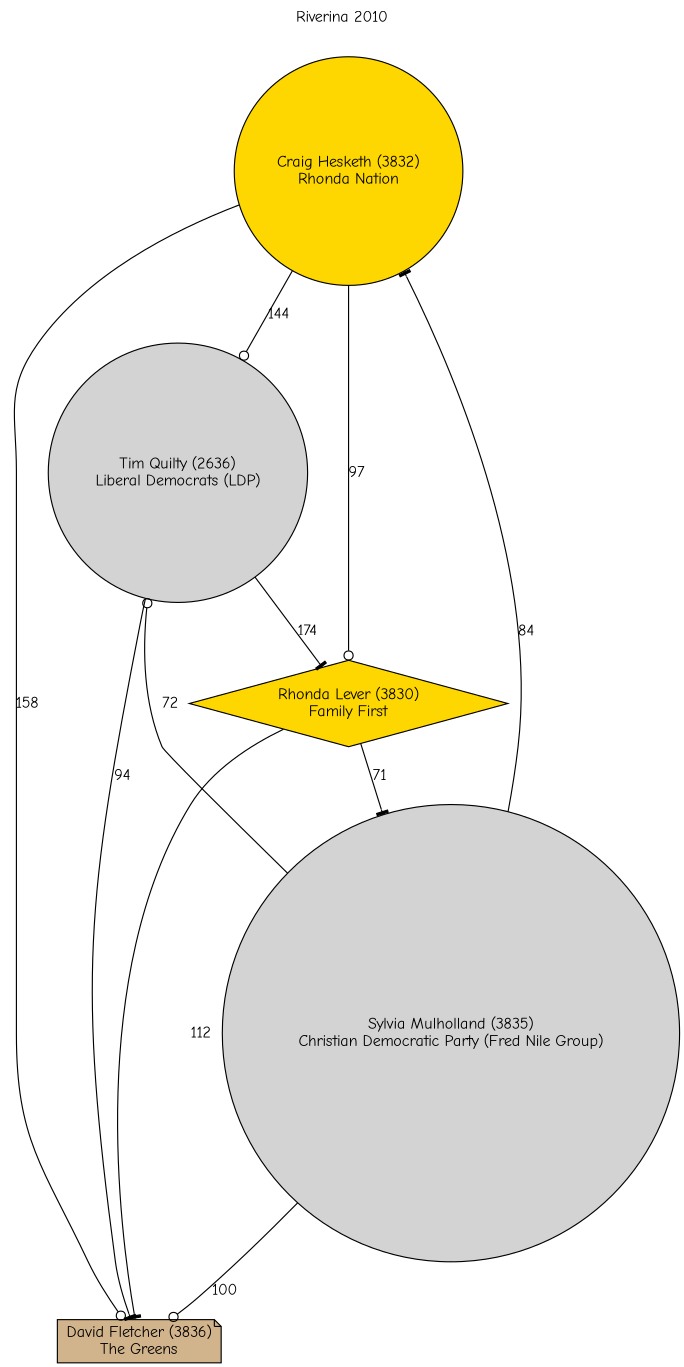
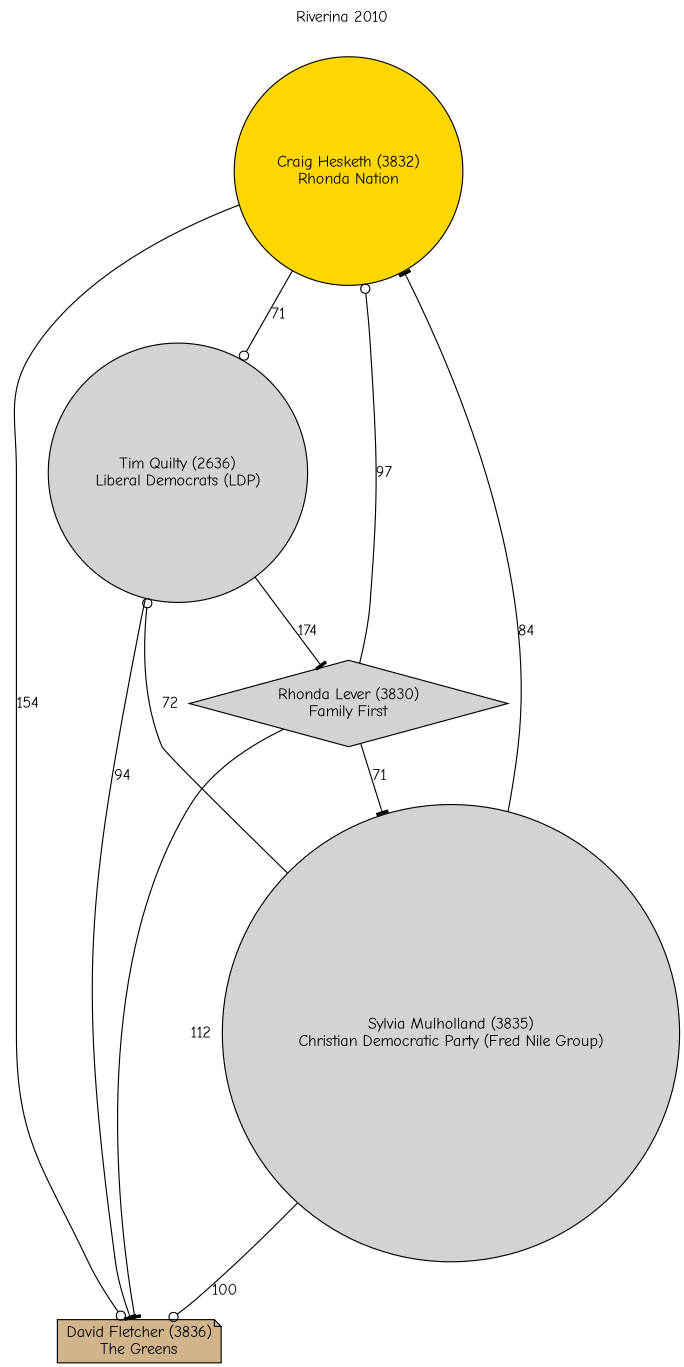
edge "Craig Hesketh (3832) Rhonda Nation" -> "Tim Quilty (2636) Liberal Democrats (LDP)": label "144" -> "71"
edge "Craig Hesketh (3832) Rhonda Nation" -> "Rhonda Lever (3830) Family First": reversed
edge "Craig Hesketh (3832) Rhonda Nation" -> "David Fletcher (3836) The Greens": label "158" -> "154"
node "Rhonda Lever (3830) Family First": fillcolor gold -> lightgrey
